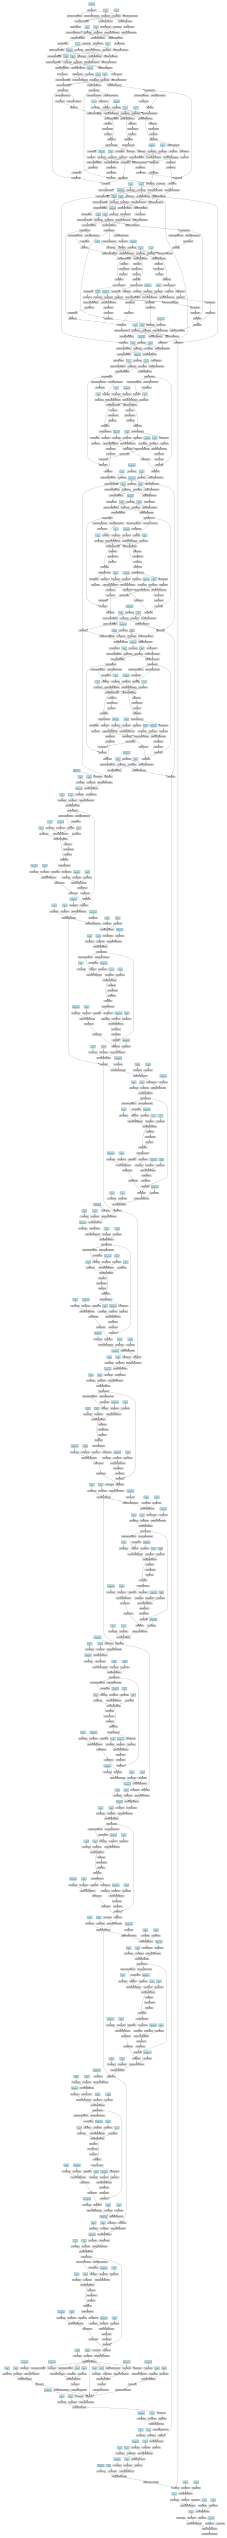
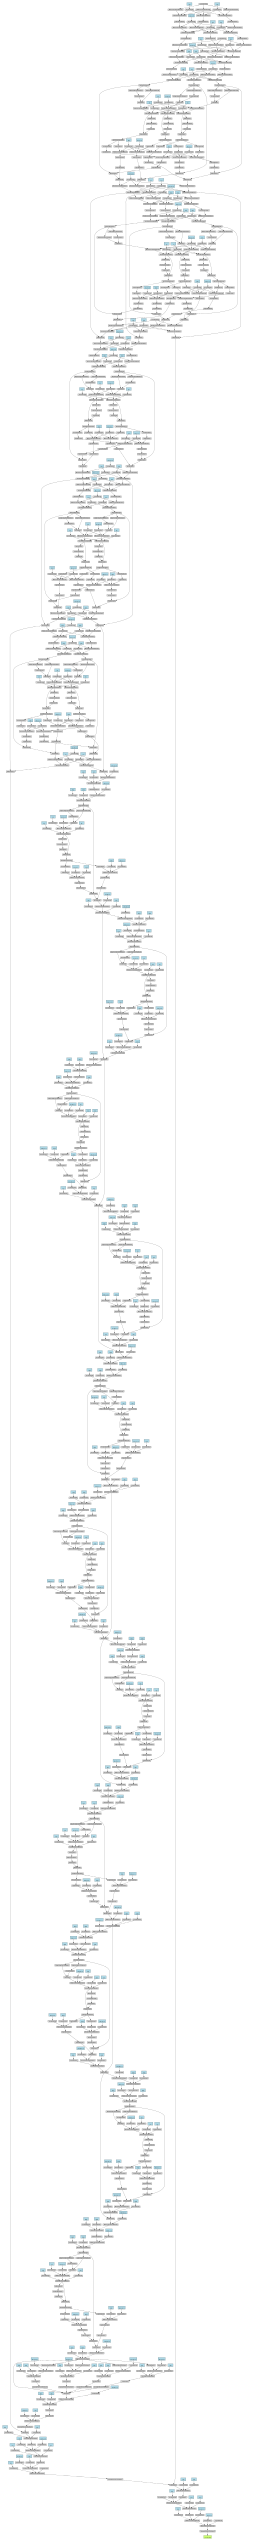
node "(32, 3, 3, 3)": removed
node "(32, 1, 3, 3)": added
node "(24, 96, 1, 1)": added
node "(24, 144, 1, 1)": removed
node "(160, 576, 1, 1)": added
node "(320, 960, 1, 1)": added
node "(24, 32, 1, 1)": removed
node "(24, 24, 3, 3)": added
node "(2, 2, 473, 473)": added
